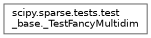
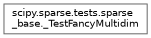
node "scipy.sparse.tests.test _base._TestFancyMultidim": label "scipy.sparse.tests.test _base._TestFancyMultidim" -> "scipy.sparse.tests.sparse _base._TestFancyMultidim"
